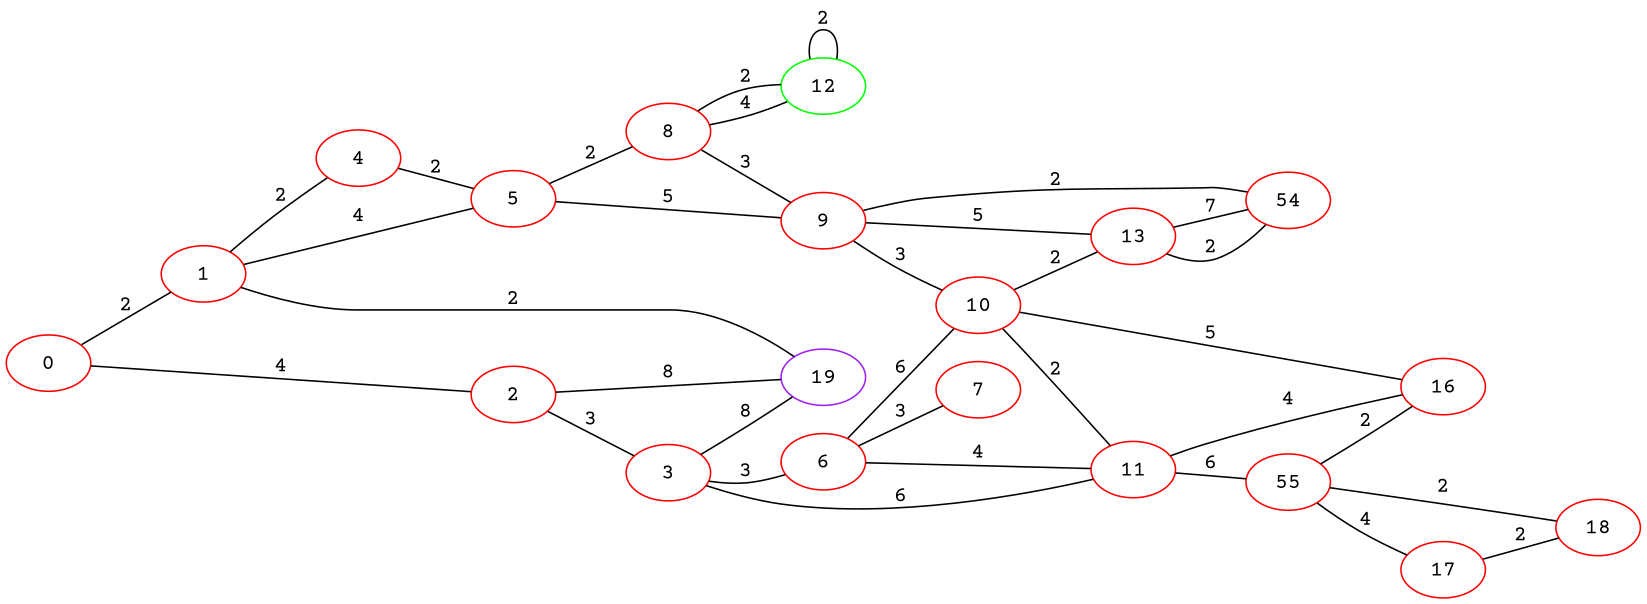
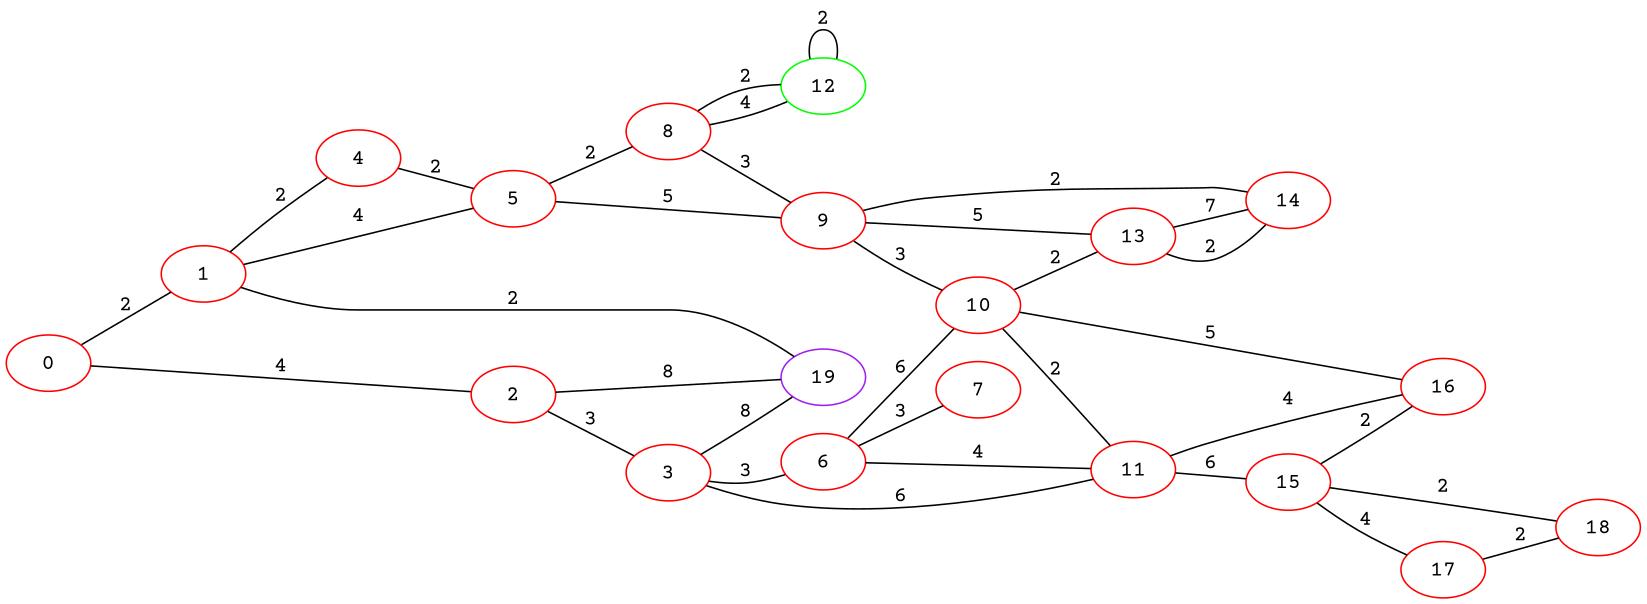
node "54": label "54" -> "14"
node "55": label "55" -> "15"
